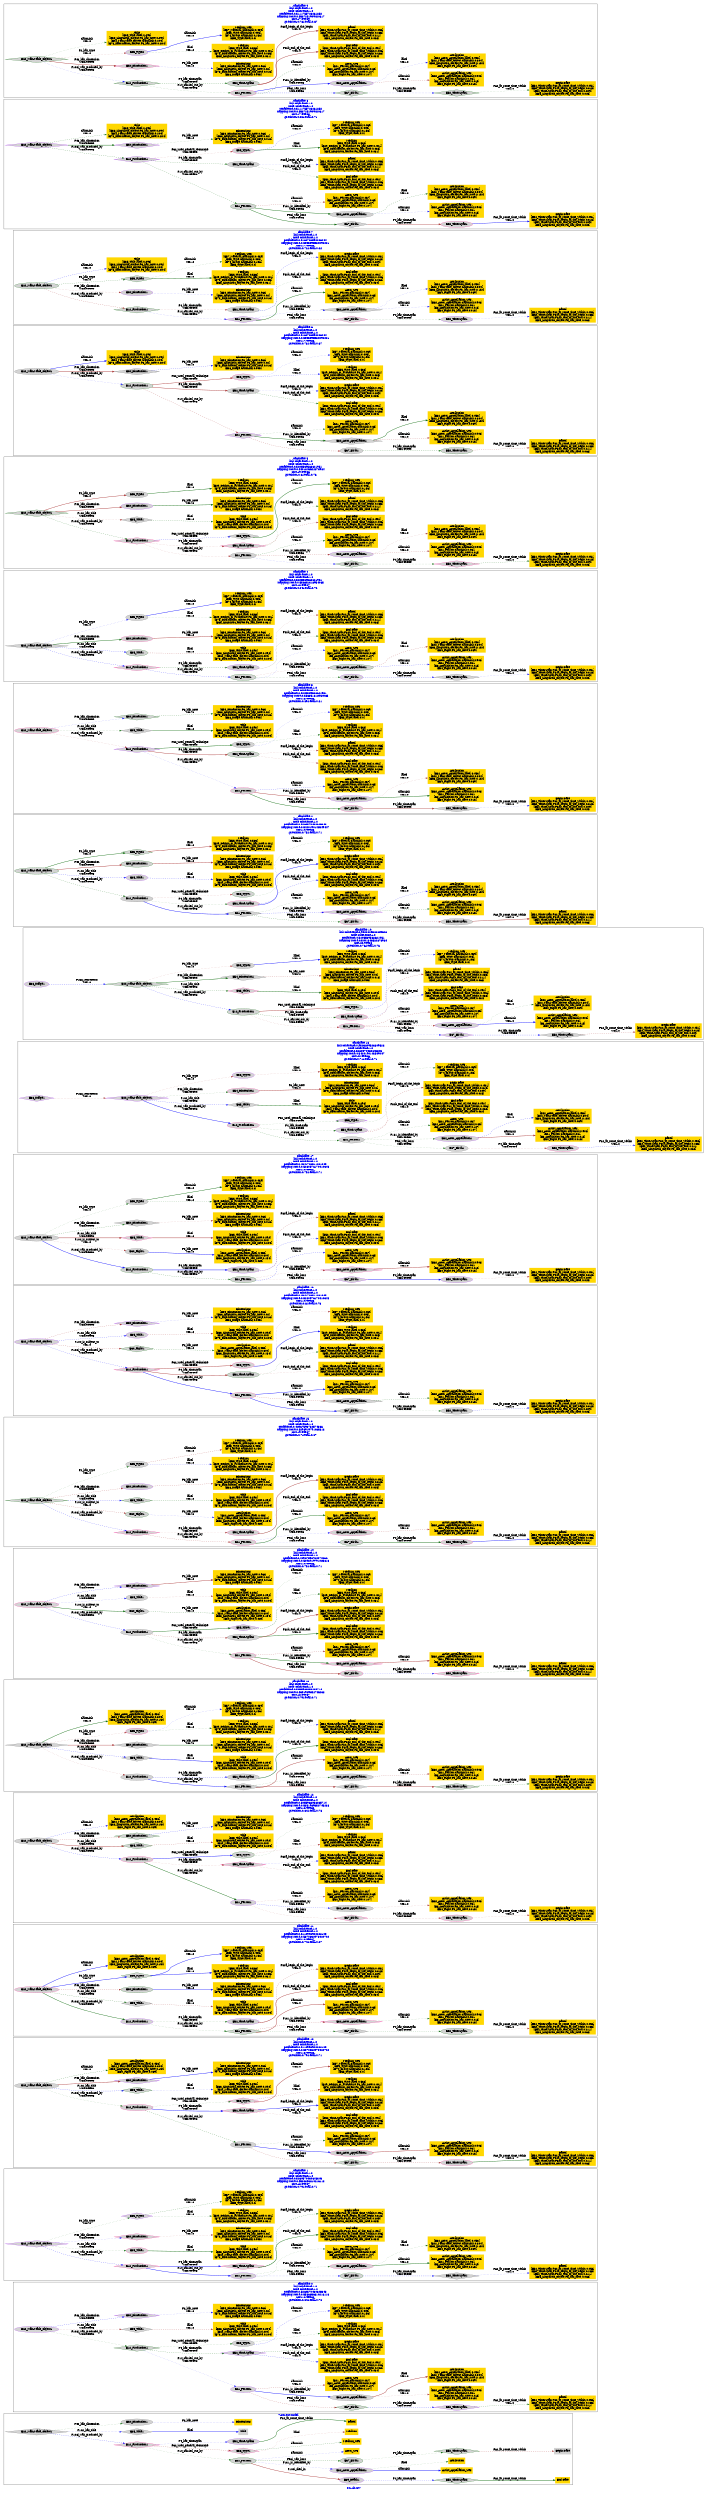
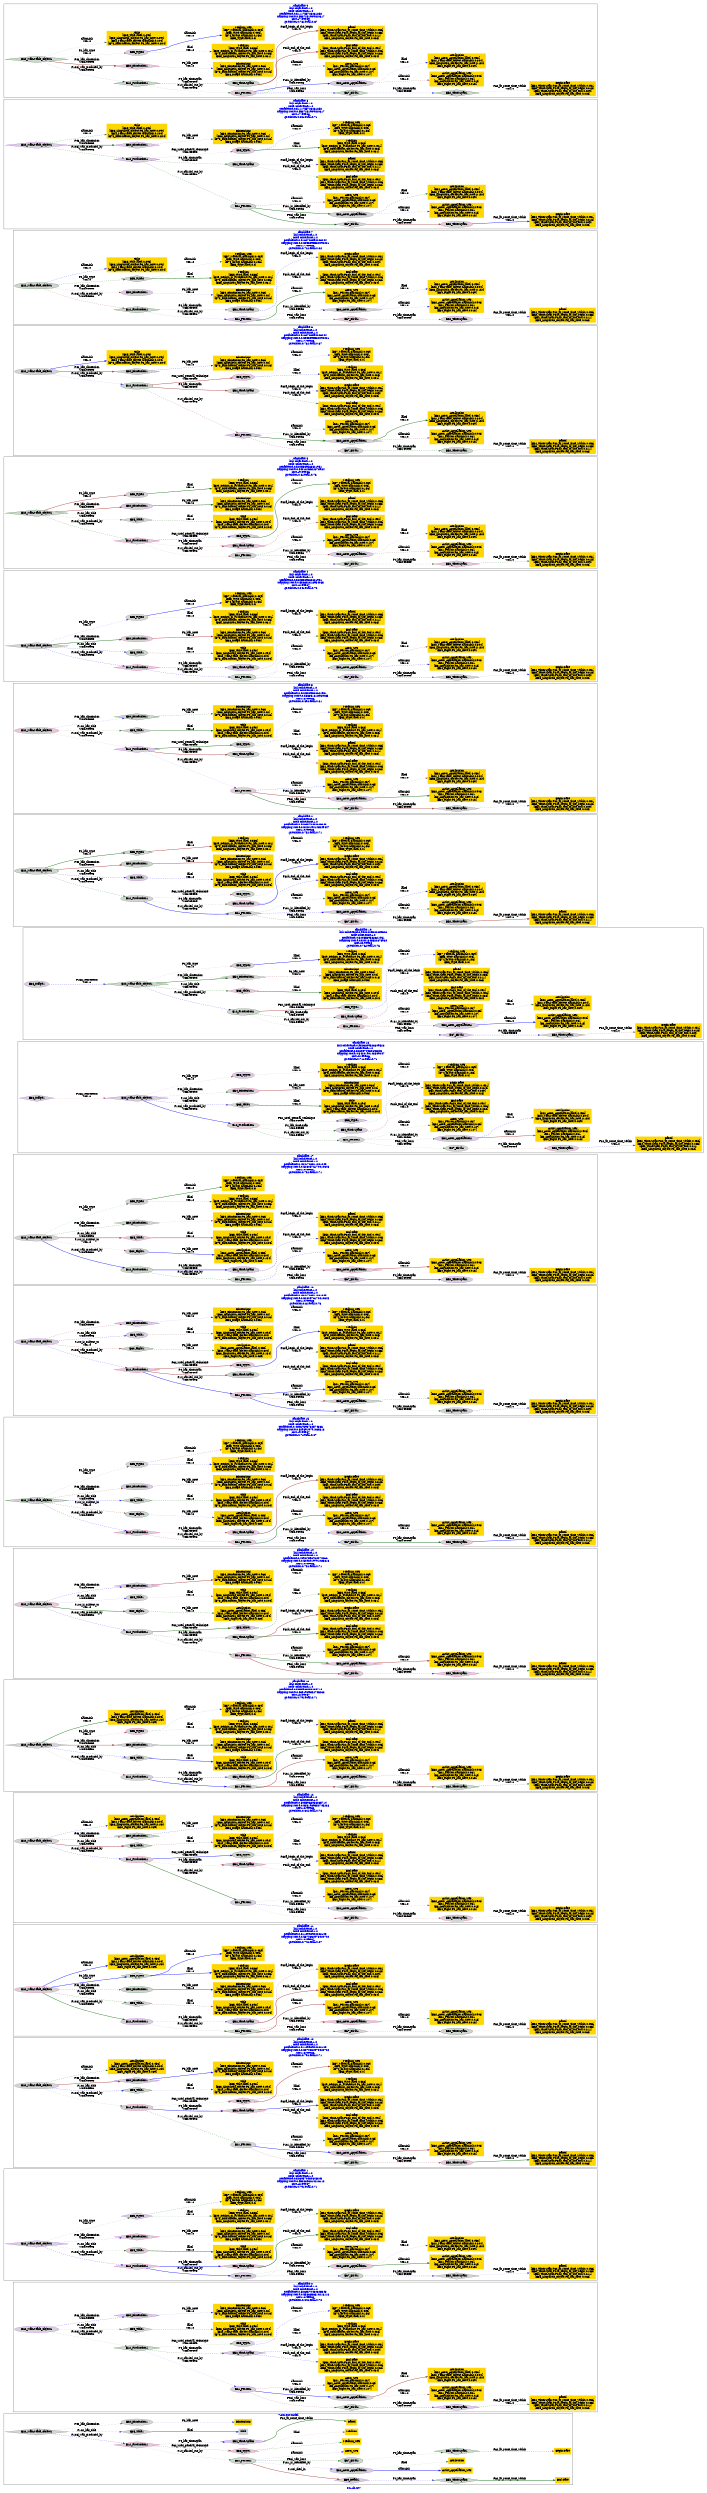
node "E52_Time-Span3": shape ellipse -> diamond
node "Begin Date": fillcolor lightgray -> gold
node "E69_Death1": shape ellipse -> diamond
